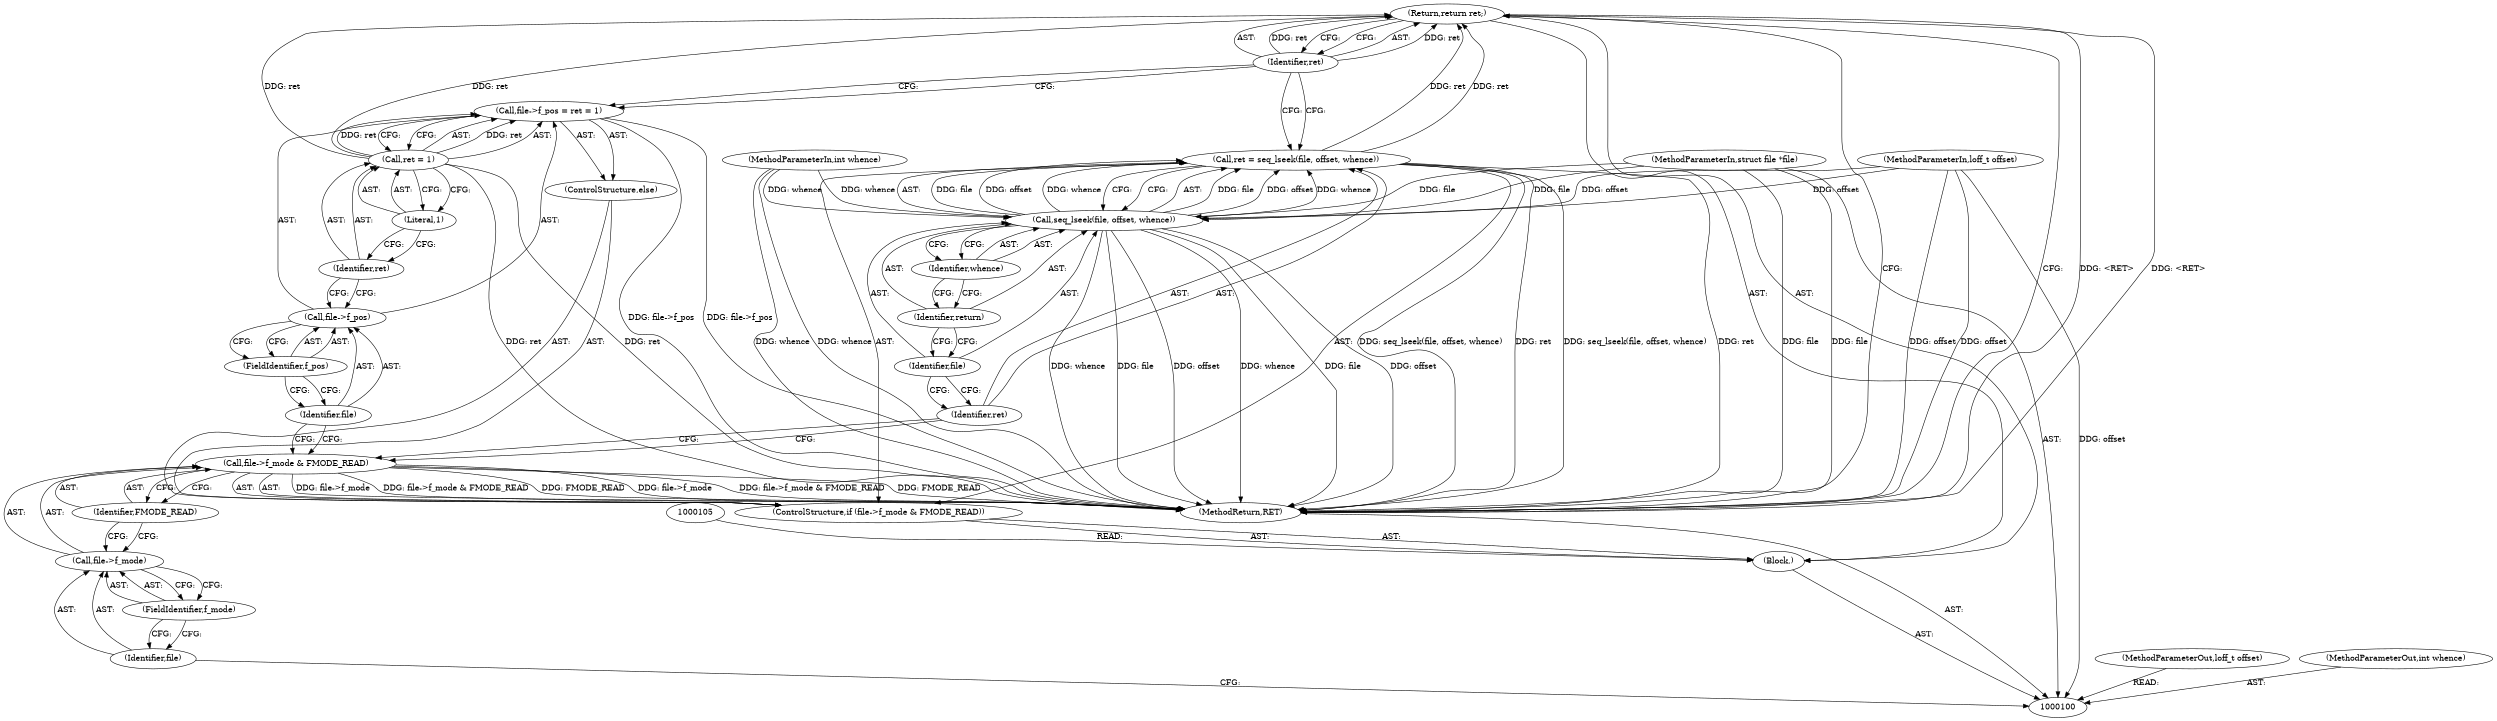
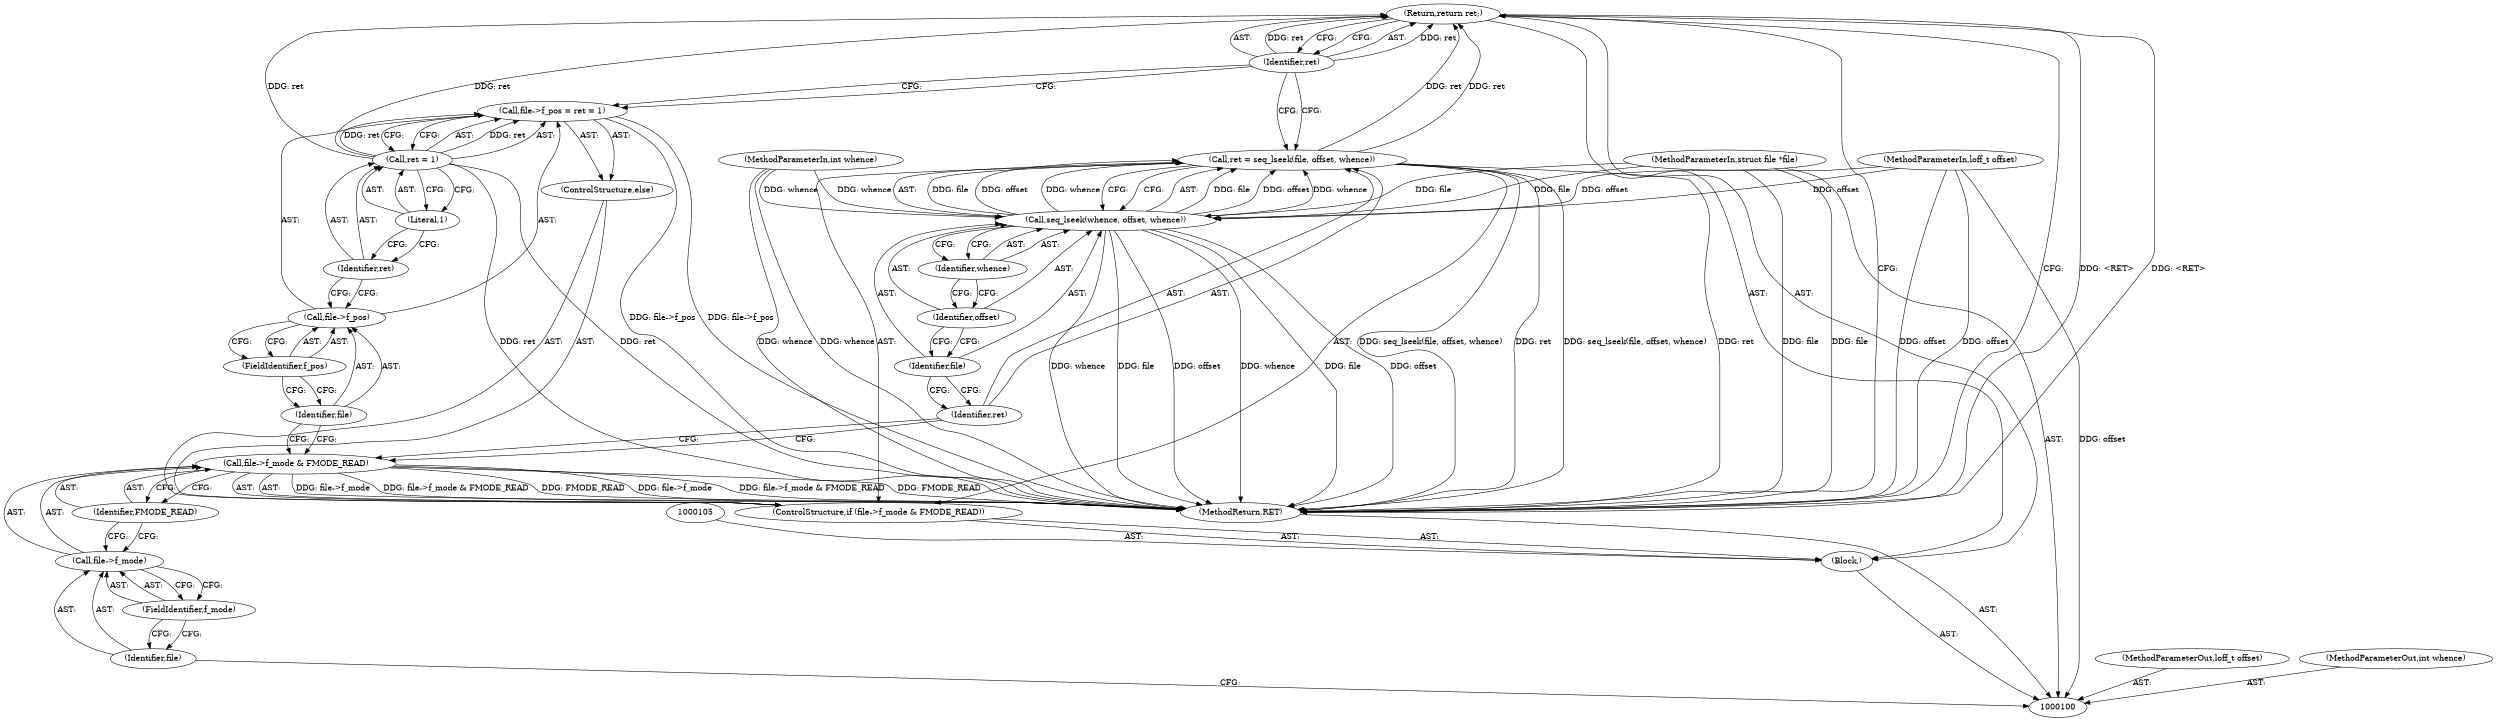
node "(Call,seq_lseek(file, offset, whence))": label "(Call,seq_lseek(file, offset, whence))" -> "(Call,seq_lseek(whence, offset, whence))"
node "(Identifier,return)": label "(Identifier,return)" -> "(Identifier,offset)"
edge "1000105" -> "(Block,)": label "READ: " -> "AST: "
edge "(MethodParameterOut,loff_t offset)" -> "1000100": label "READ: " -> "AST: "
